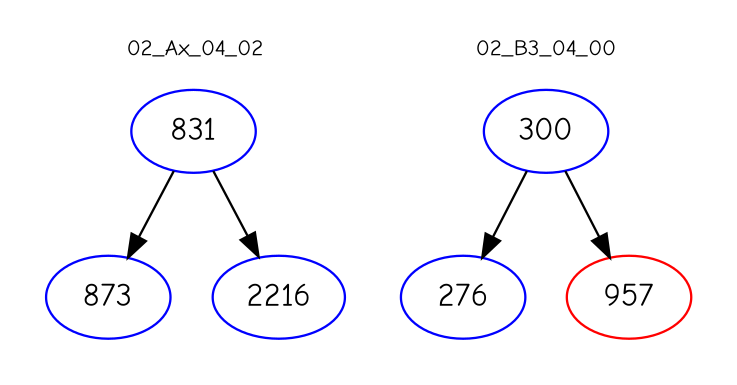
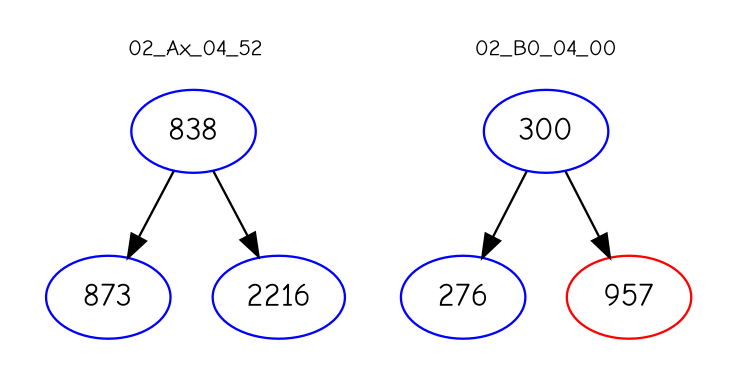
cluster "02_Ax_04_02": label "02_Ax_04_02" -> "02_Ax_04_52"
cluster "02_B3_04_00": label "02_B3_04_00" -> "02_B0_04_00"
node "831": label "831" -> "838"
